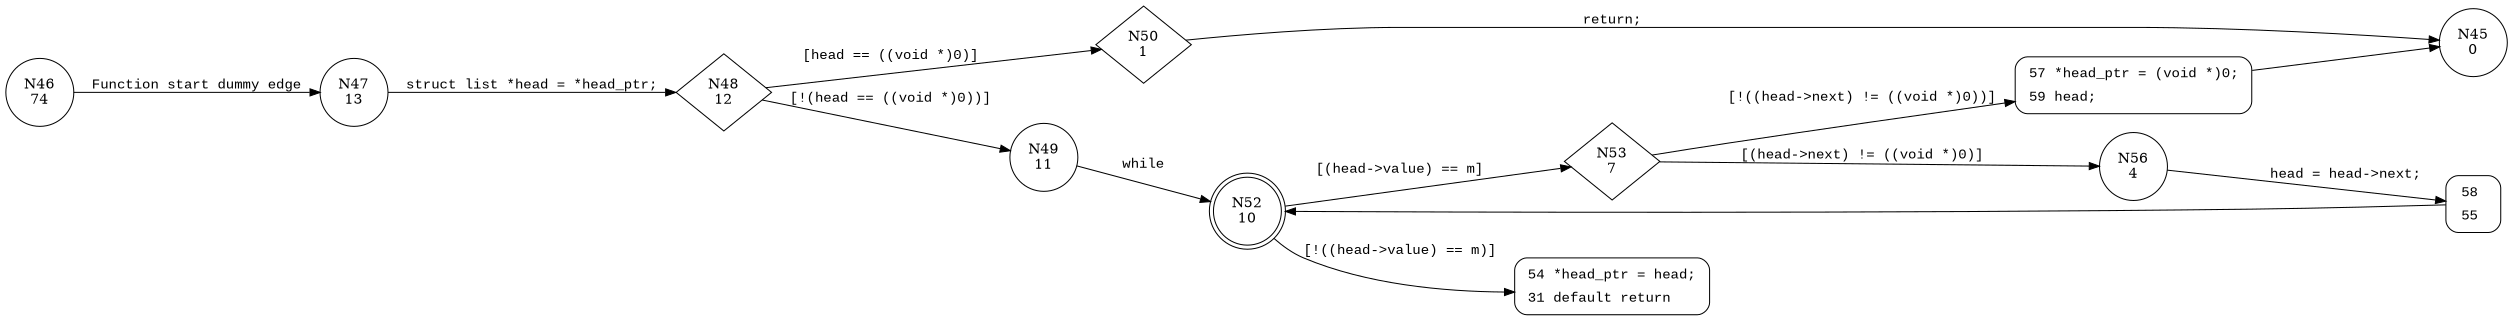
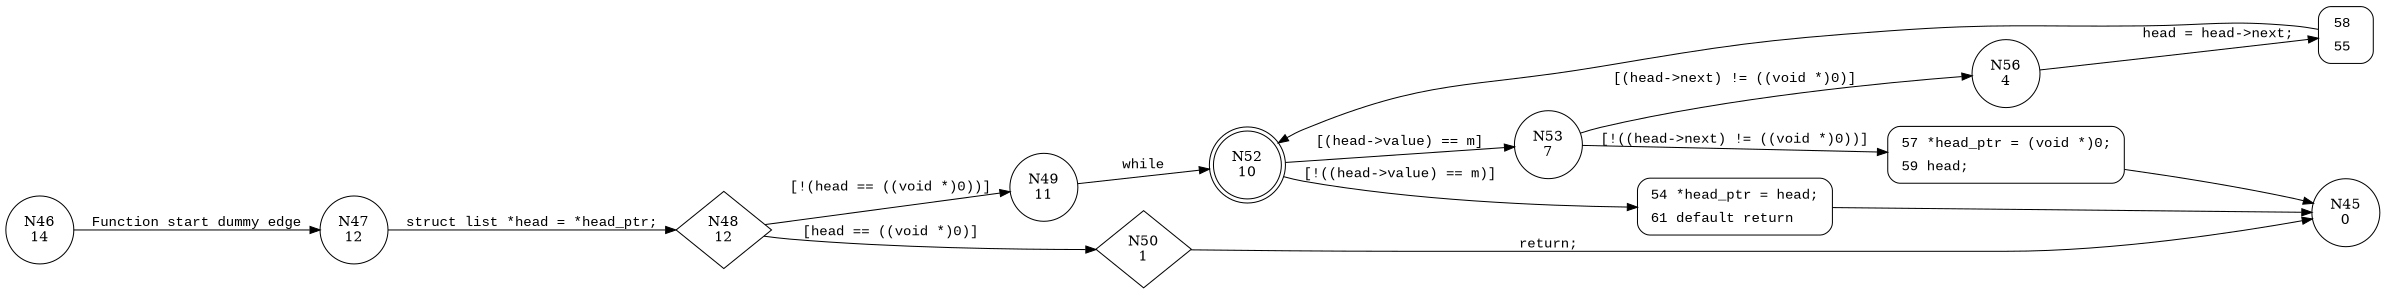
node "N46 74": label "N46 74" -> "N46 14"
node "N47 13": label "N47 13" -> "N47 12"
node "N53 7": shape diamond -> circle
edge "54" -> "N45 0": added
node "54": text "31" -> "61"
